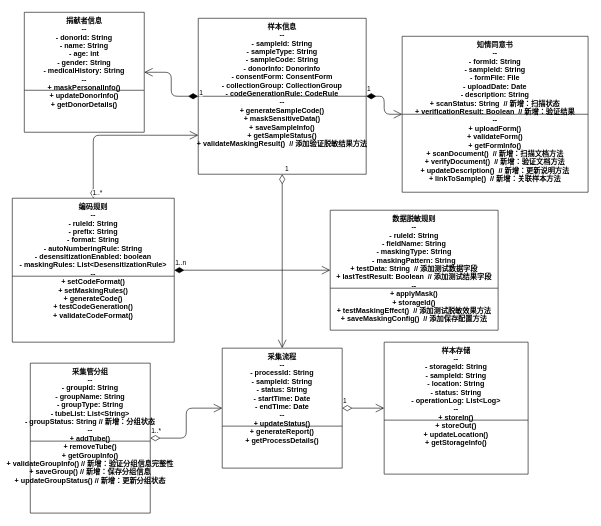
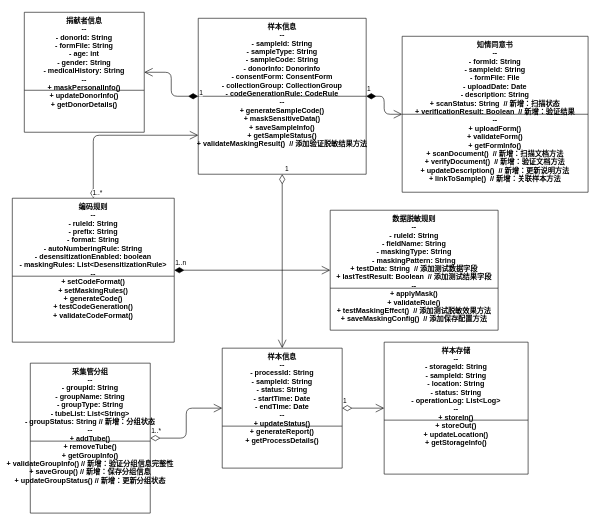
node "捐献者信息 -- - donorId: String - name: String - age: int - gender: String - medicalHistory: String -- + maskPersonalInfo() + updateDonorInfo() + getDonorDetails()": label "捐献者信息 -- - donorId: String - name: String - age: int - gender: String - medicalHistory: String -- + maskPersonalInfo() + updateDonorInfo() + getDonorDetails()" -> "捐献者信息 -- - donorId: String - formFile: String - age: int - gender: String - medicalHistory: String -- + maskPersonalInfo() + updateDonorInfo() + getDonorDetails()"
node "数据脱敏规则 -- - ruleId: String - fieldName: String - maskingType: String - maskingPattern: String + testData: String // 添加测试数据字段 + lastTestResult: Boolean // 添加测试结果字段 -- + applyMask() + storageId() + testMaskingEffect() // 添加测试脱敏效果方法 + saveMaskingConfig() // 添加保存配置方法": label "数据脱敏规则 -- - ruleId: String - fieldName: String - maskingType: String - maskingPattern: String + testData: String // 添加测试数据字段 + lastTestResult: Boolean // 添加测试结果字段 -- + applyMask() + storageId() + testMaskingEffect() // 添加测试脱敏效果方法 + saveMaskingConfig() // 添加保存配置方法" -> "数据脱敏规则 -- - ruleId: String - fieldName: String - maskingType: String - maskingPattern: String + testData: String // 添加测试数据字段 + lastTestResult: Boolean // 添加测试结果字段 -- + applyMask() + validateRule() + testMaskingEffect() // 添加测试脱敏效果方法 + saveMaskingConfig() // 添加保存配置方法"
node "采集流程 -- - processId: String - sampleId: String - status: String - startTime: Date - endTime: Date -- + updateStatus() + generateReport() + getProcessDetails()": label "采集流程 -- - processId: String - sampleId: String - status: String - startTime: Date - endTime: Date -- + updateStatus() + generateReport() + getProcessDetails()" -> "样本信息 -- - processId: String - sampleId: String - status: String - startTime: Date - endTime: Date -- + updateStatus() + generateReport() + getProcessDetails()"
